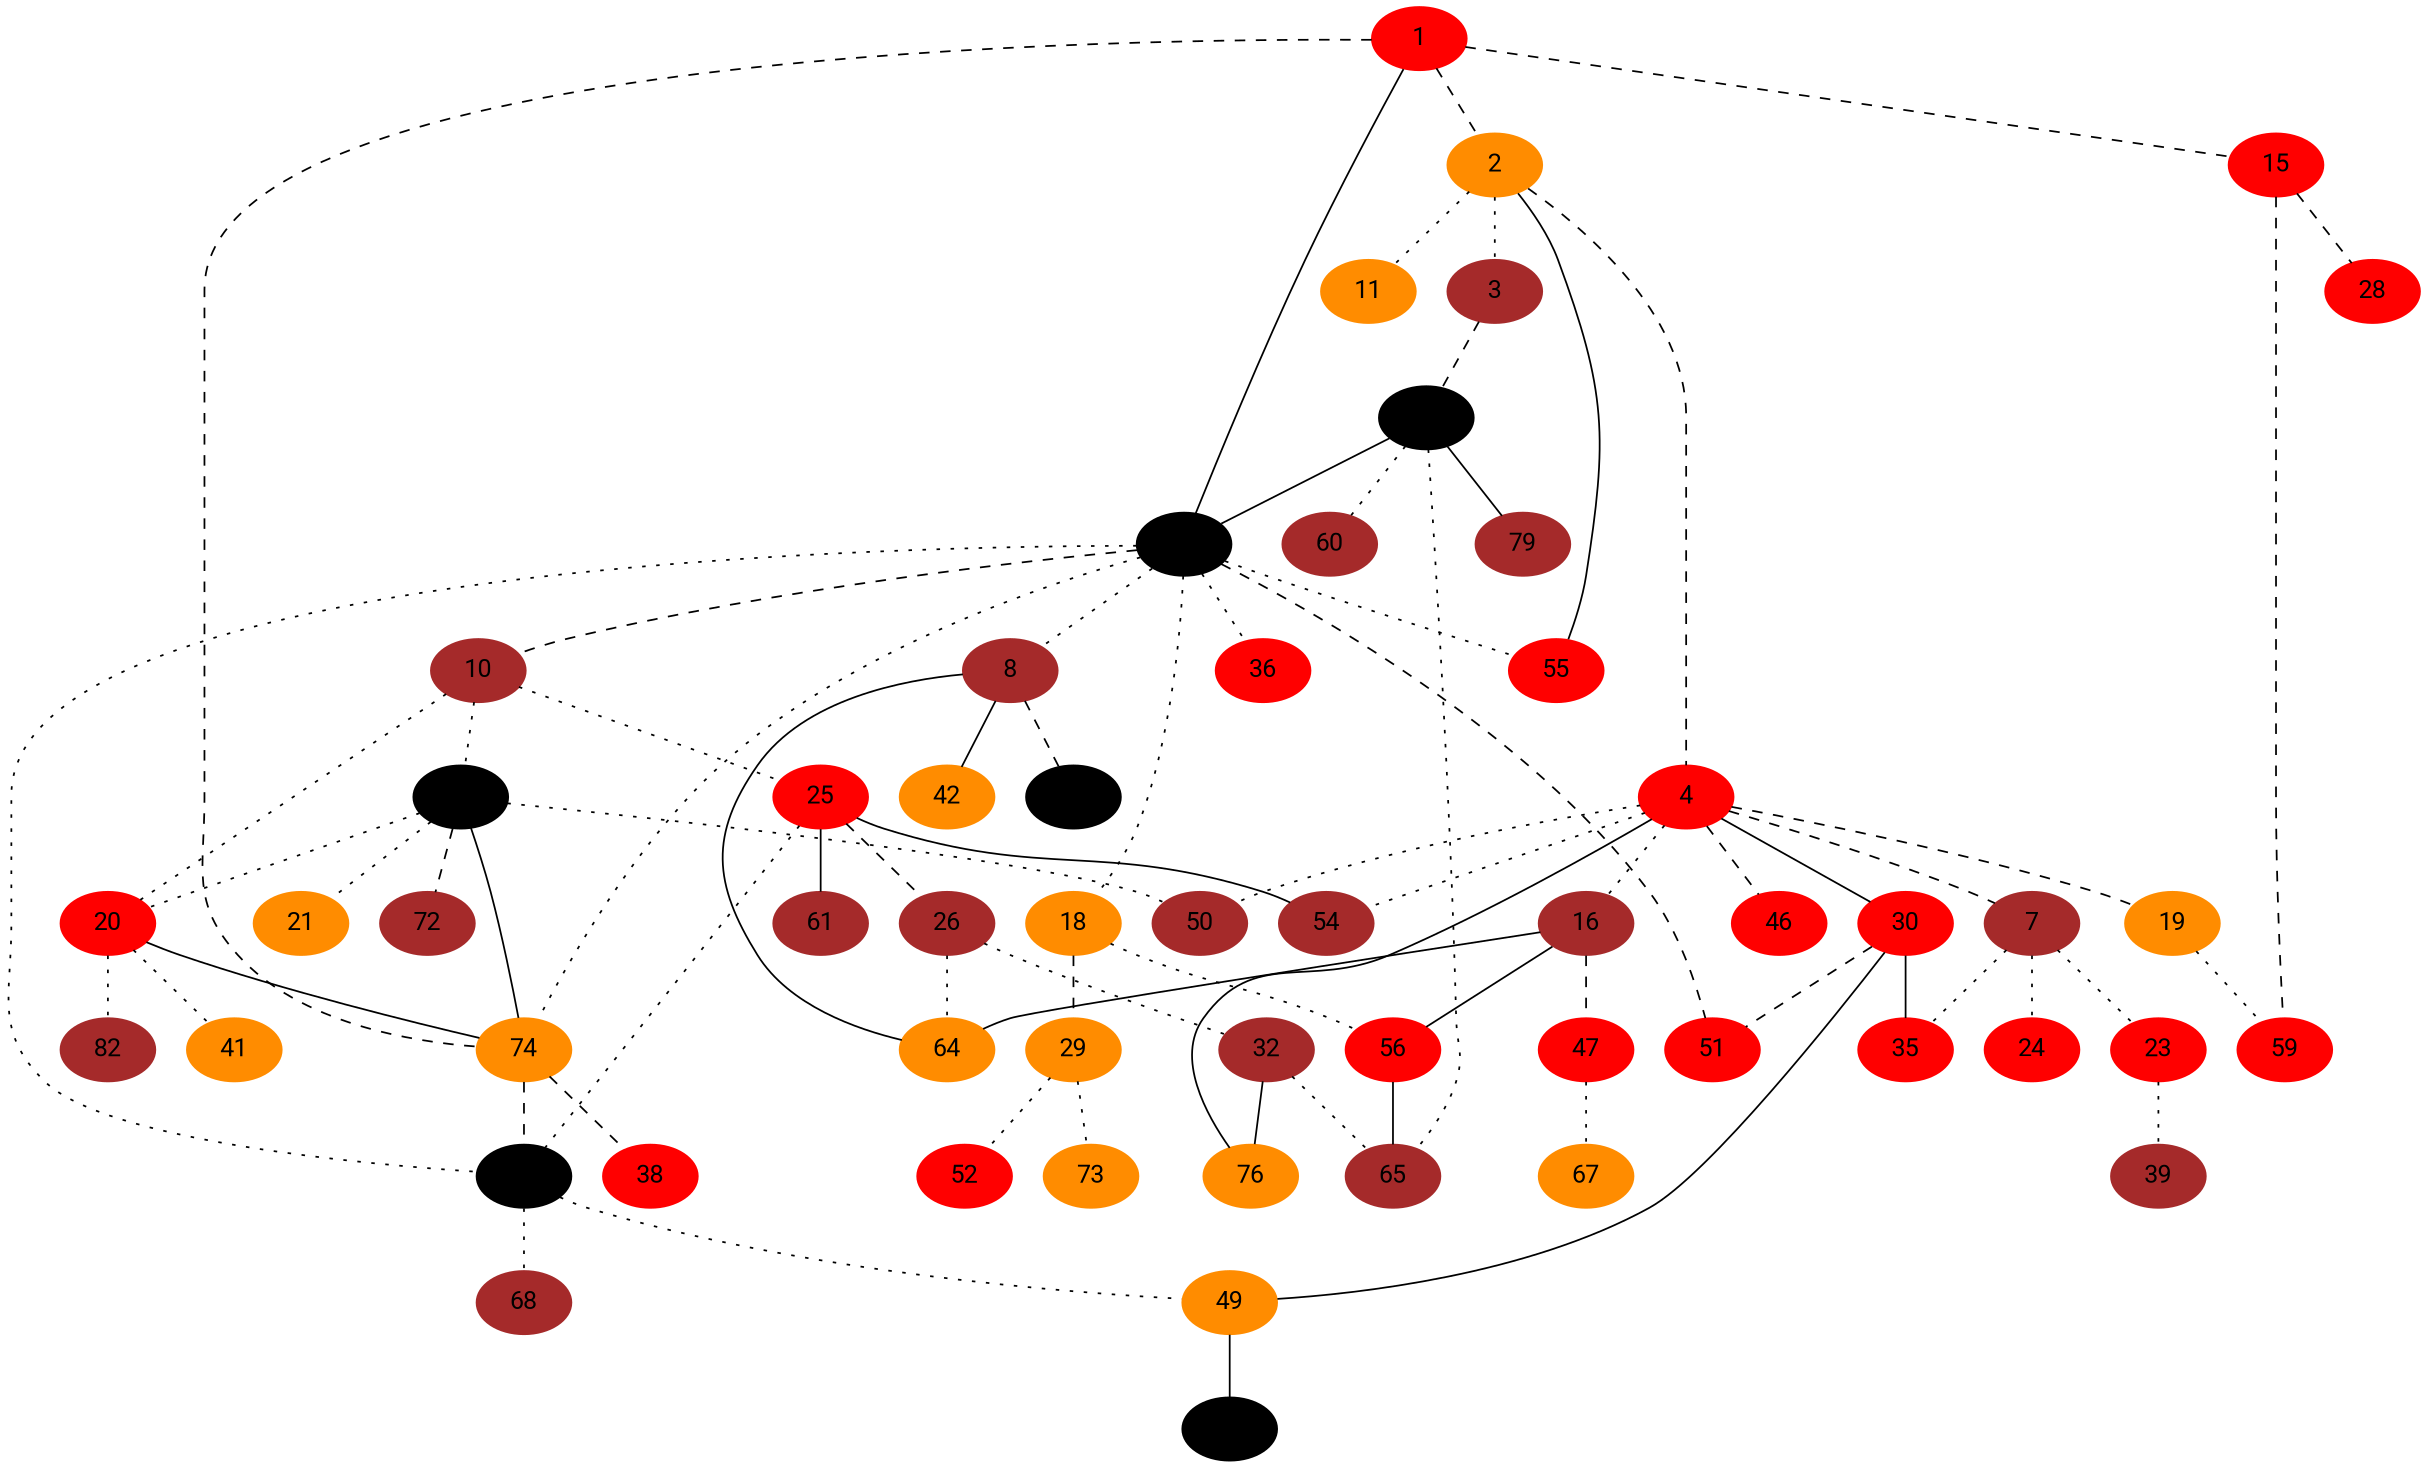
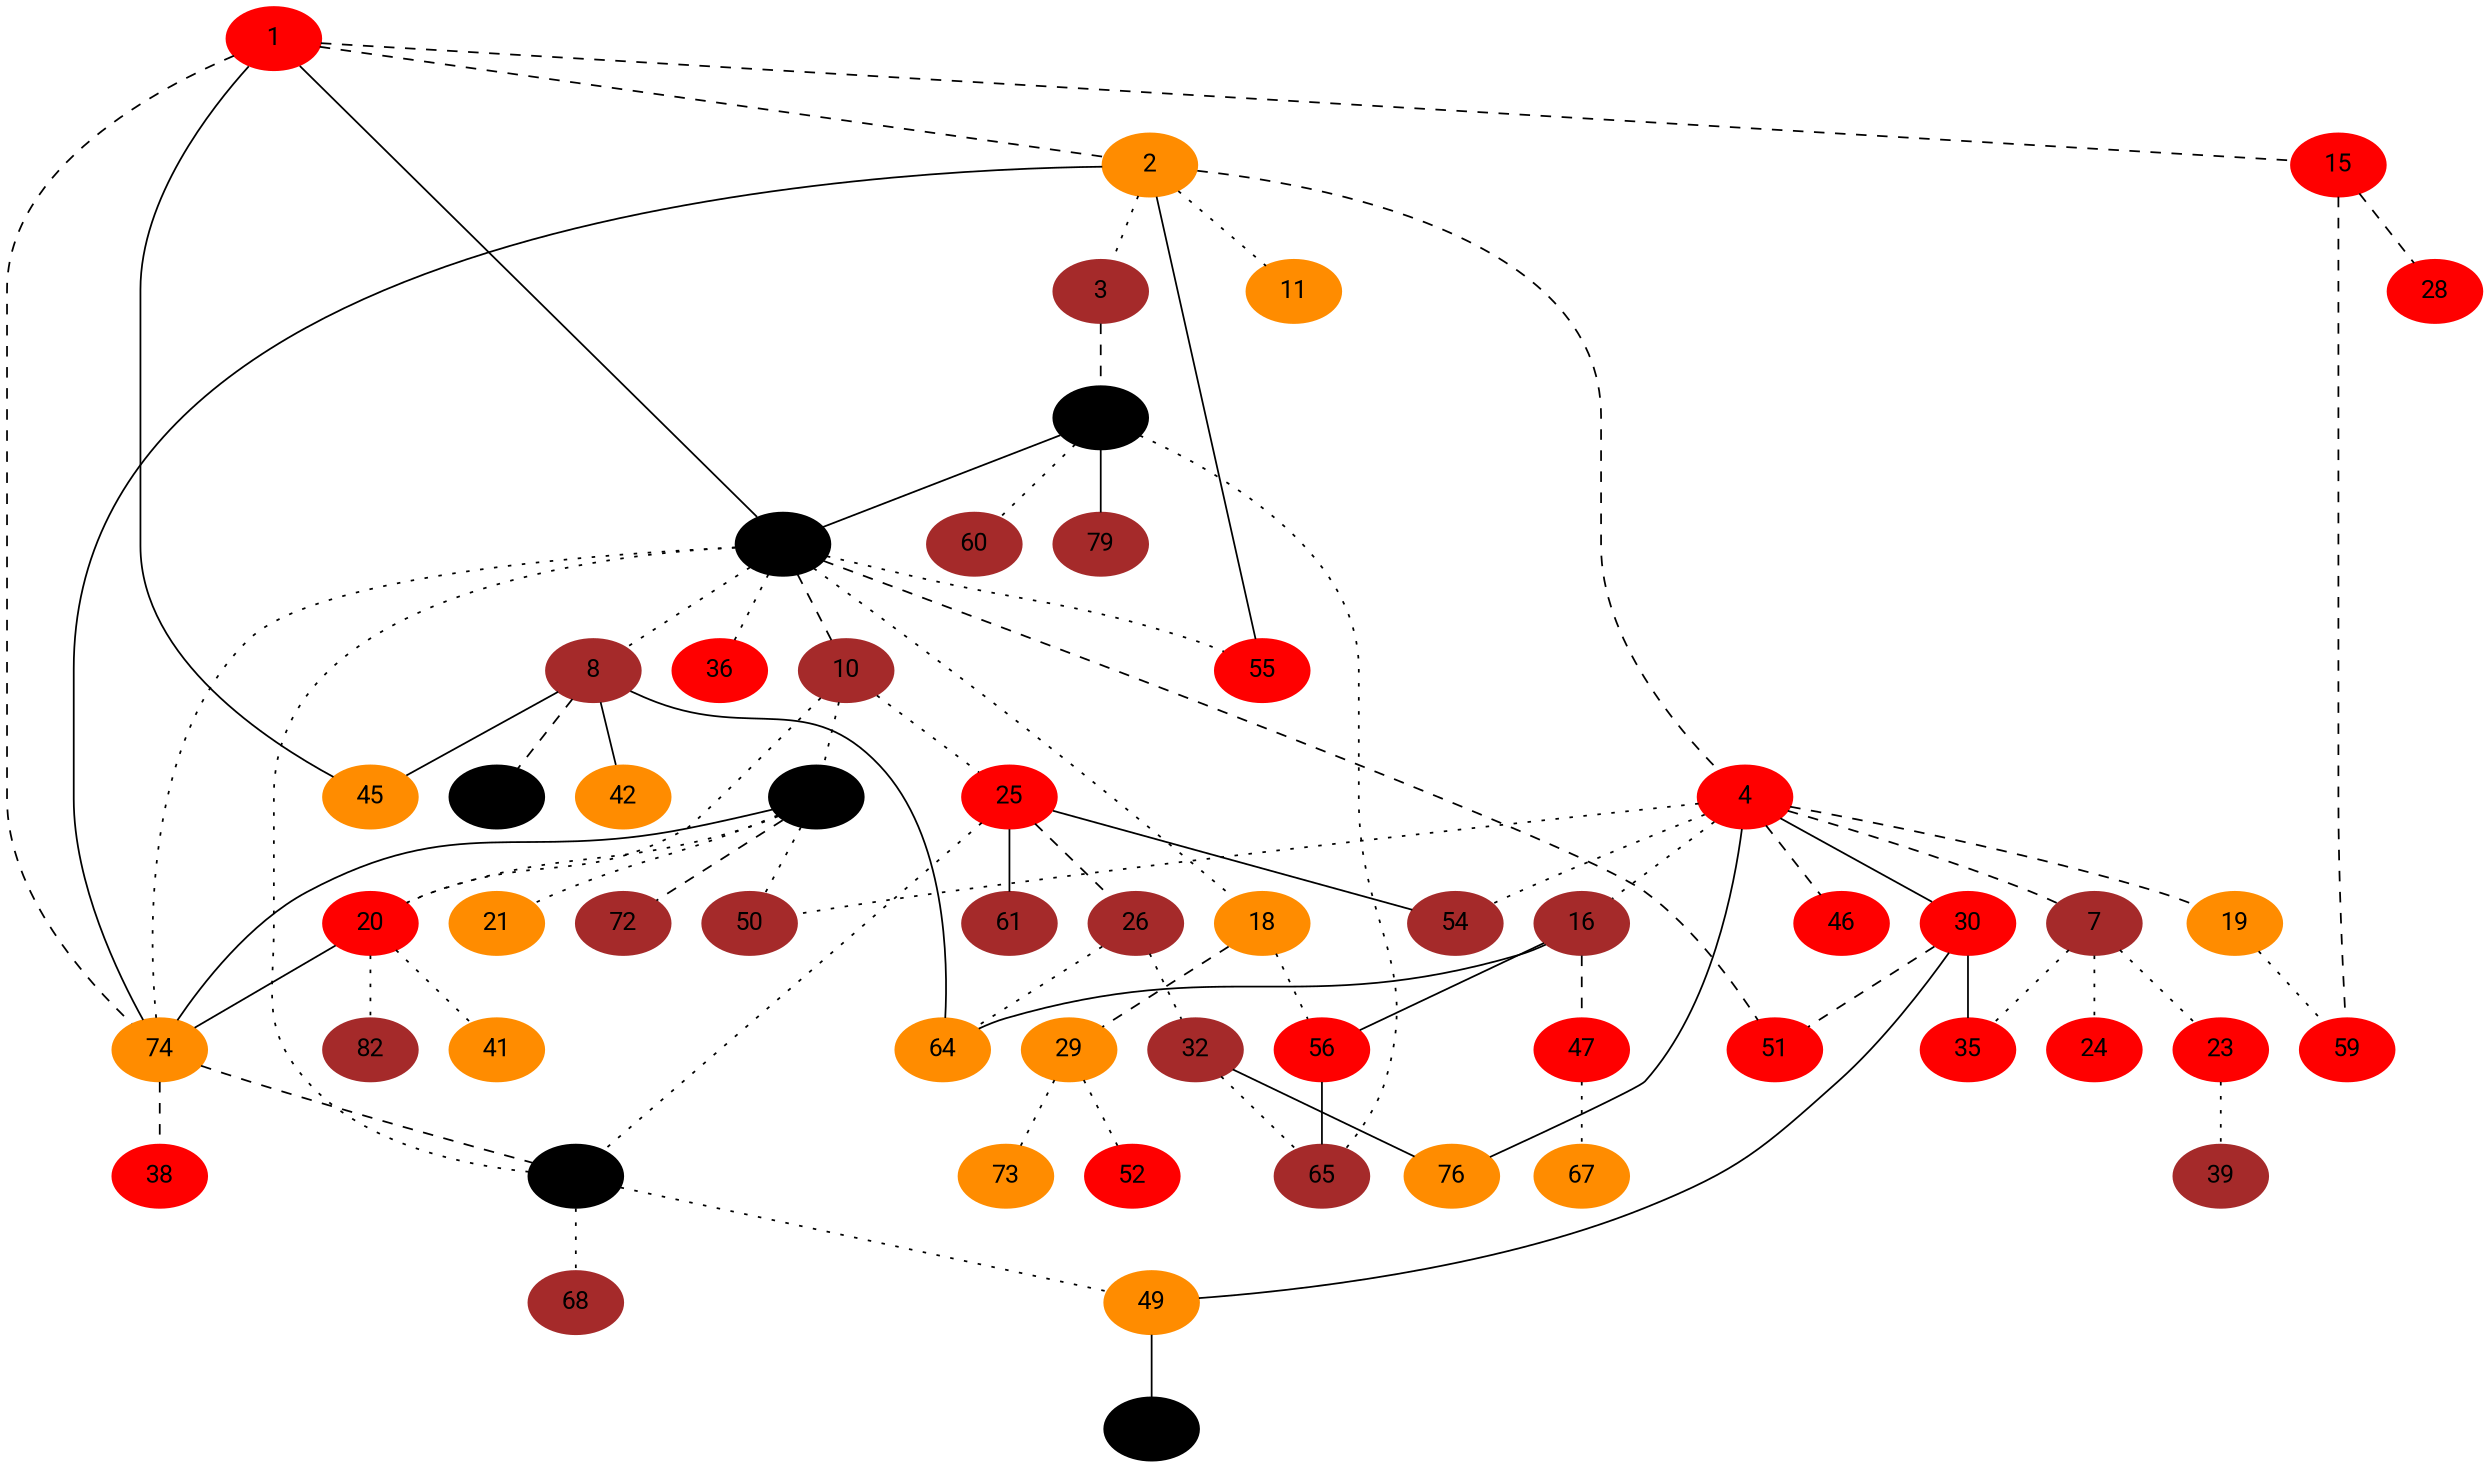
edge "2" -- "74": added
node "45": added
